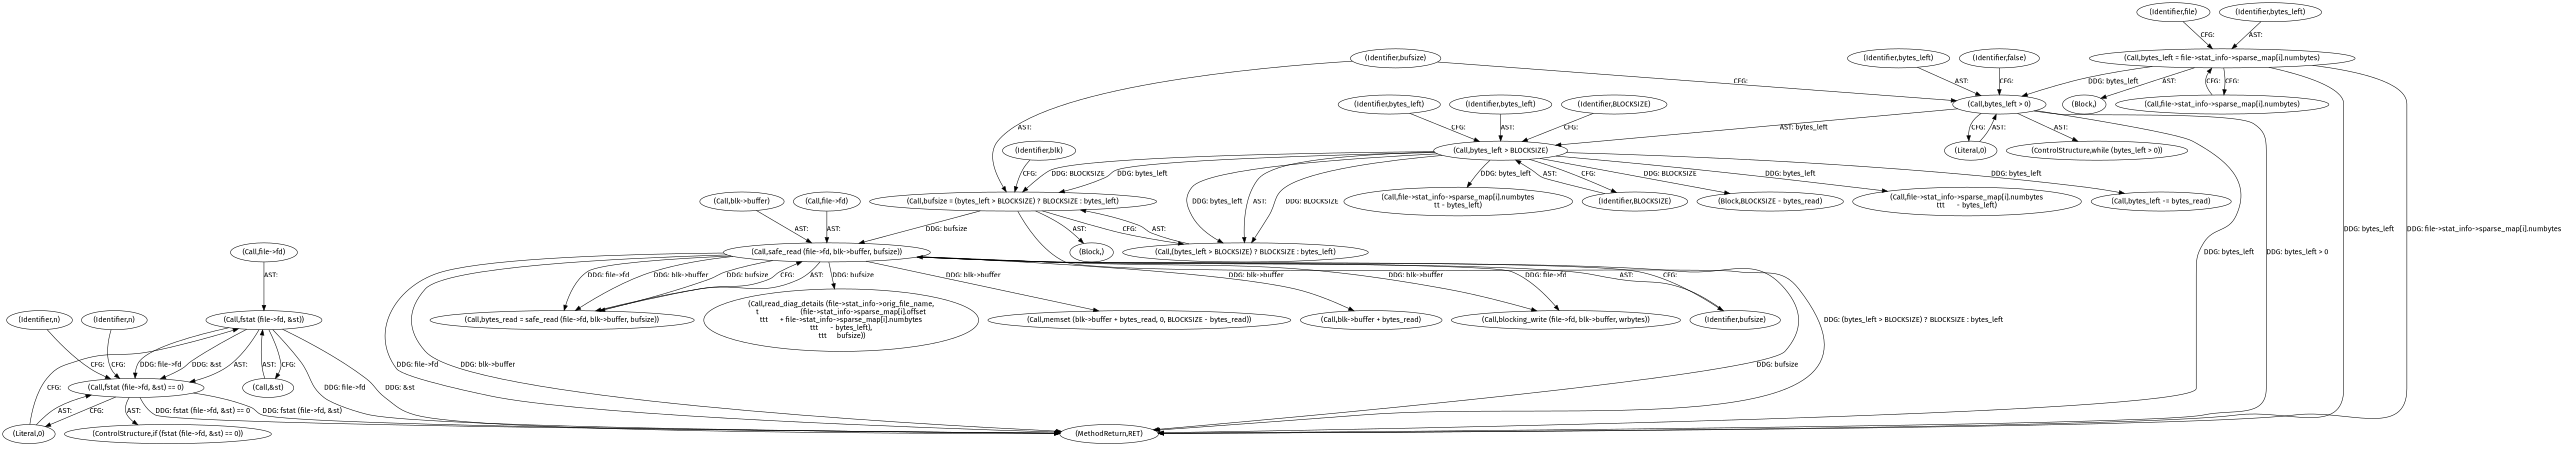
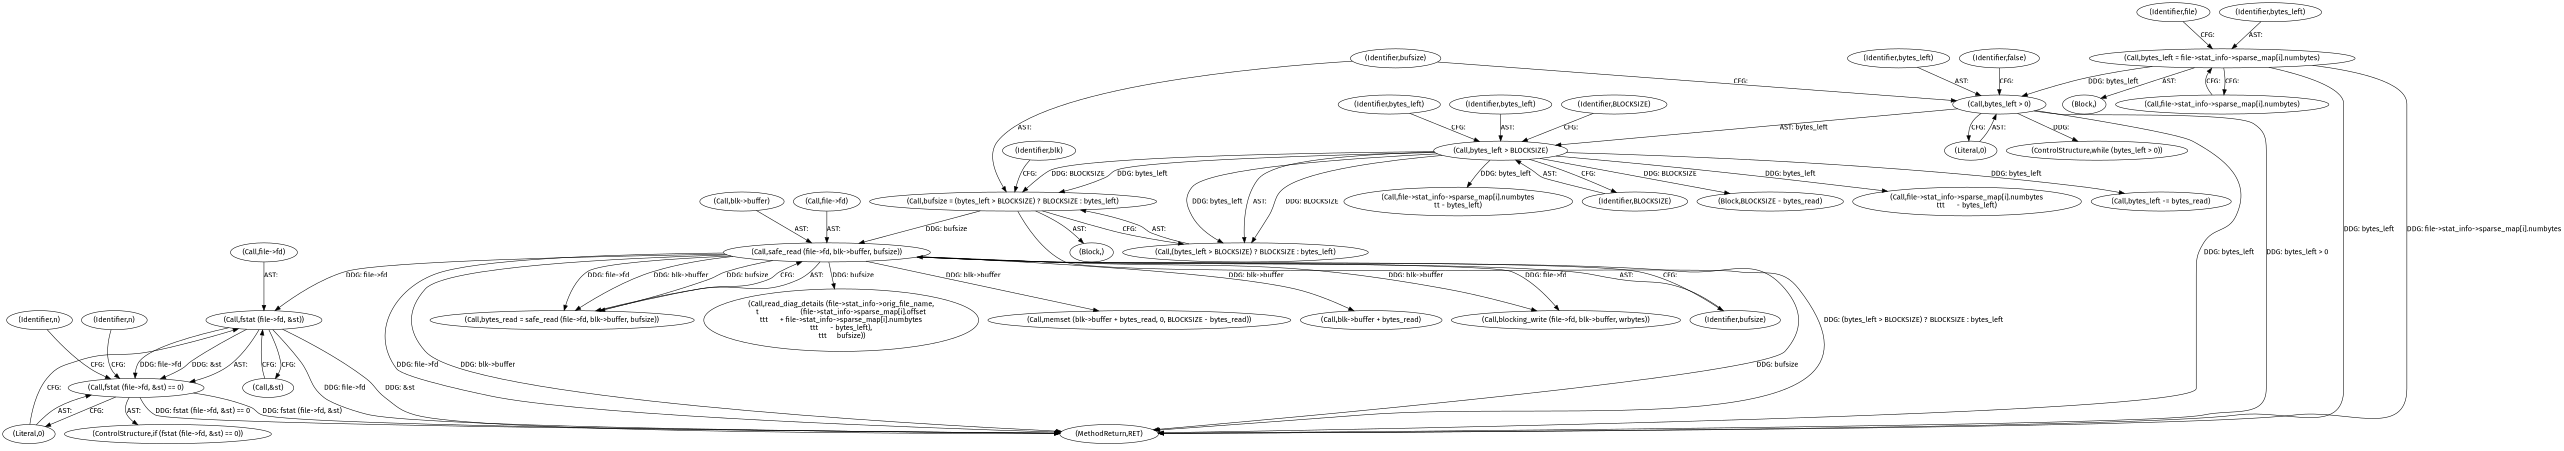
edge "(Call,bytes_left > 0)" -> "(ControlStructure,while (bytes_left > 0))": label "AST: " -> "DDG: "
edge "(Call,safe_read (file->fd, blk->buffer, bufsize))" -> "(Call,fstat (file->fd, &st))": added, label "DDG: file->fd"
edge "(Call,&st)" -> "(Call,fstat (file->fd, &st))": label "AST: " -> "CFG: "
